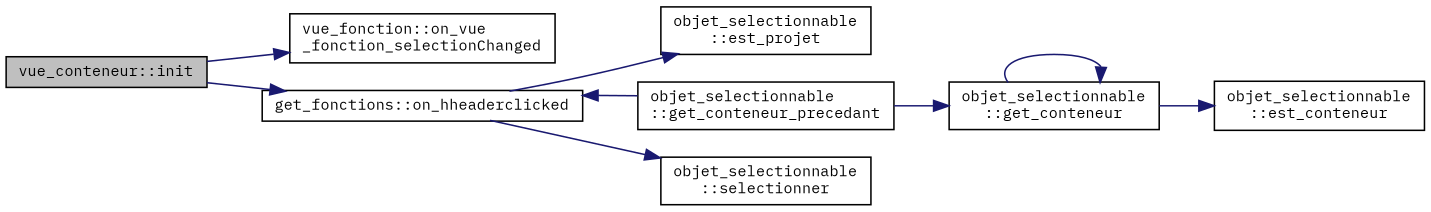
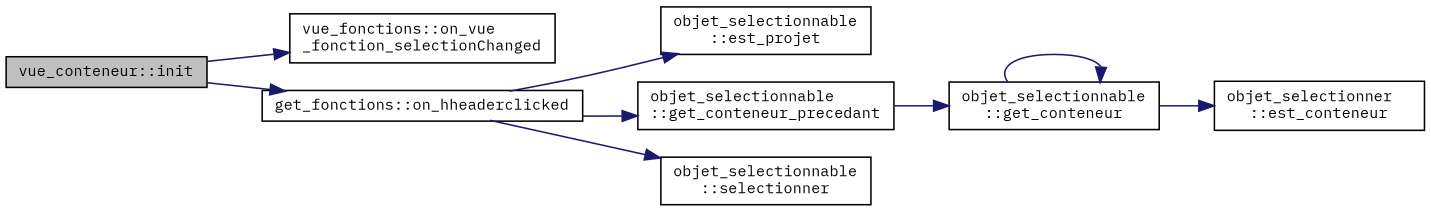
node "vue_fonction::on_vue _fonction_selectionChanged": label "vue_fonction::on_vue _fonction_selectionChanged" -> "vue_fonctions::on_vue _fonction_selectionChanged"
edge "objet_selectionnable ::get_conteneur_precedant" -> "get_fonctions::on_hheaderclicked": reversed
node "objet_selectionnable ::est_conteneur": label "objet_selectionnable ::est_conteneur" -> "objet_selectionner ::est_conteneur"
